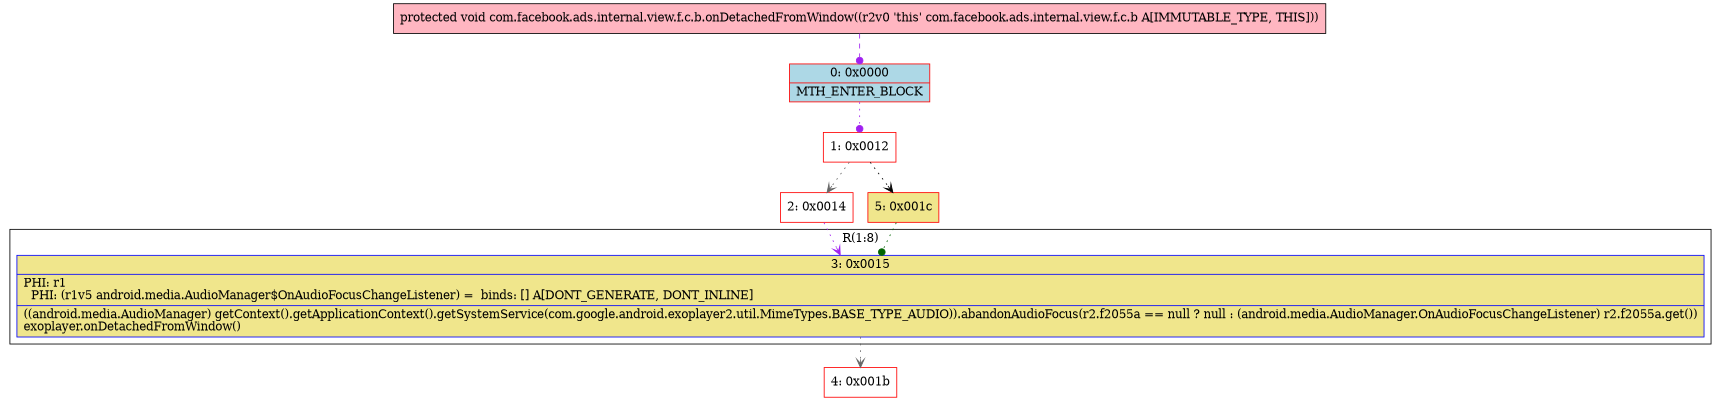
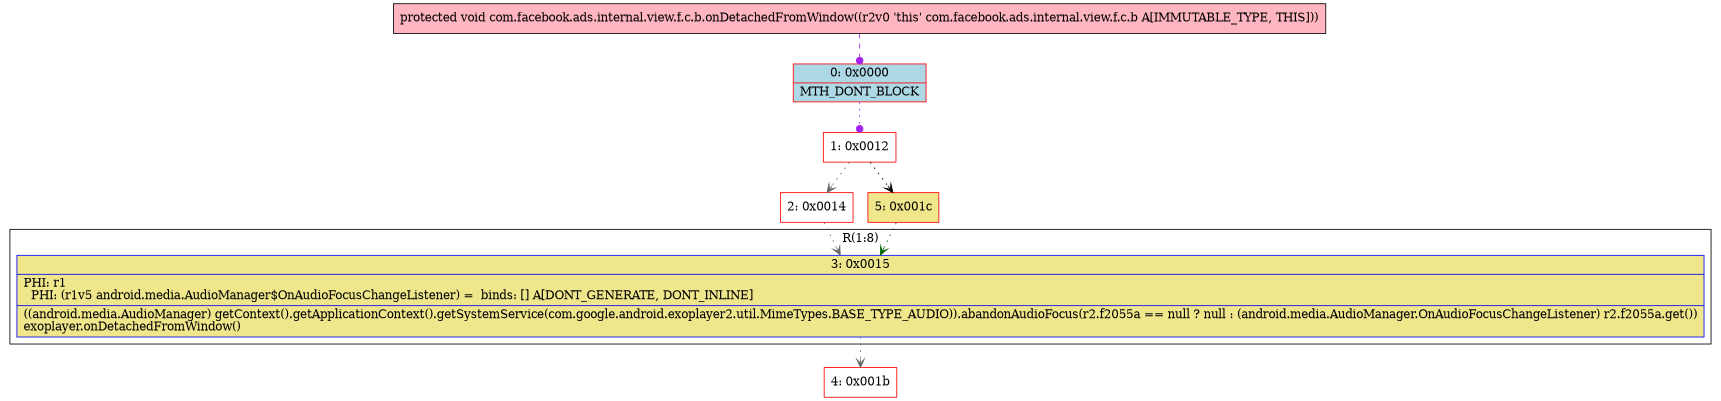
node "0: 0x0000": text "MTH_ENTER_BLOCK" -> "MTH_DONT_BLOCK"
edge "2: 0x0014" -> "3: 0x0015": color purple -> gray40
edge "5: 0x001c" -> "3: 0x0015": arrowhead dot -> vee
